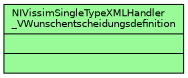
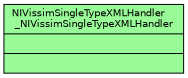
node "NIVissimSingleTypeXMLHandler": text "_VWunschentscheidungsdefinition" -> "_NIVissimSingleTypeXMLHandler"
